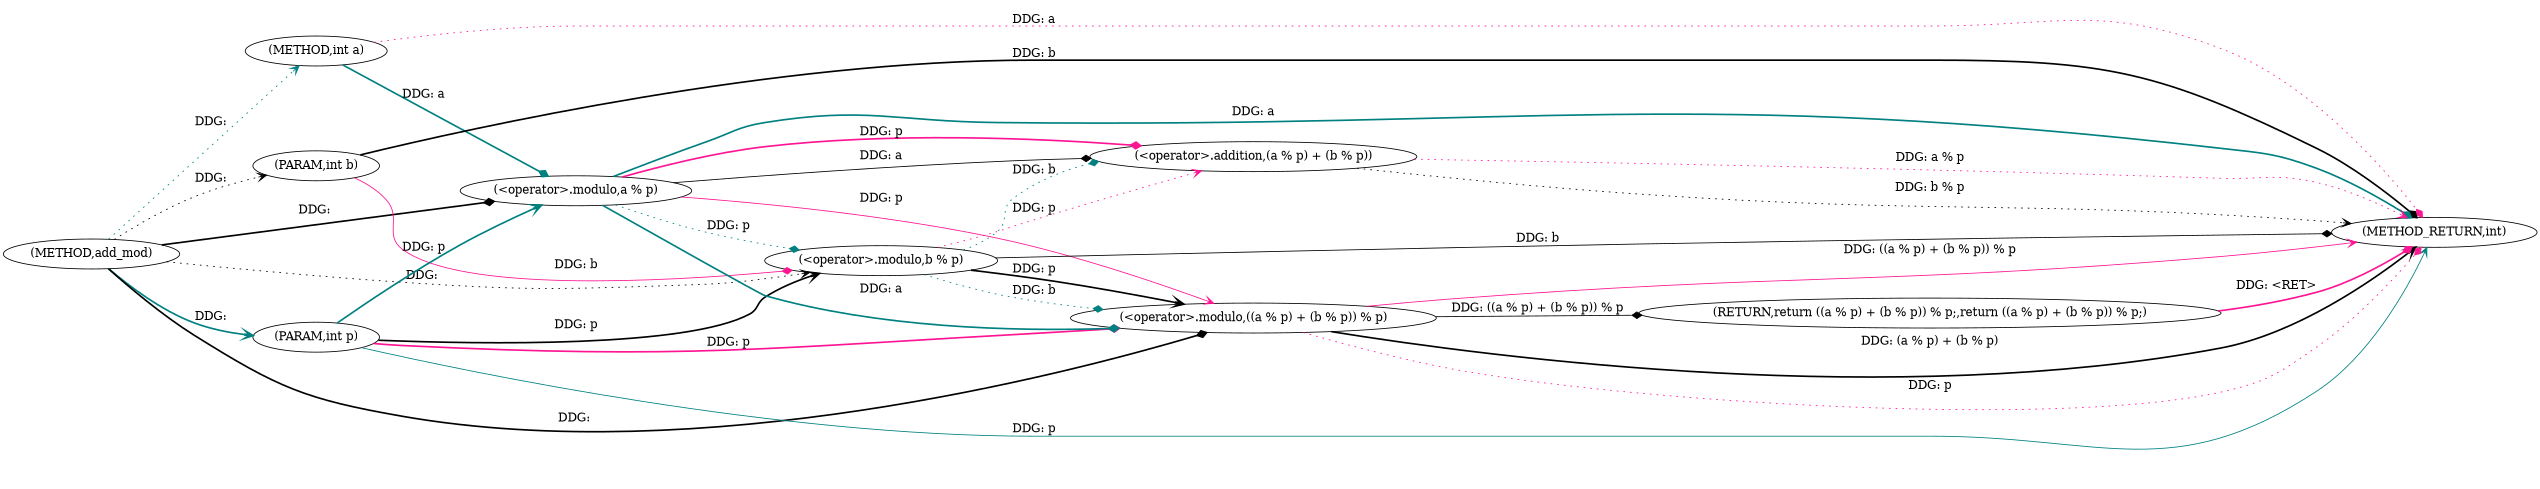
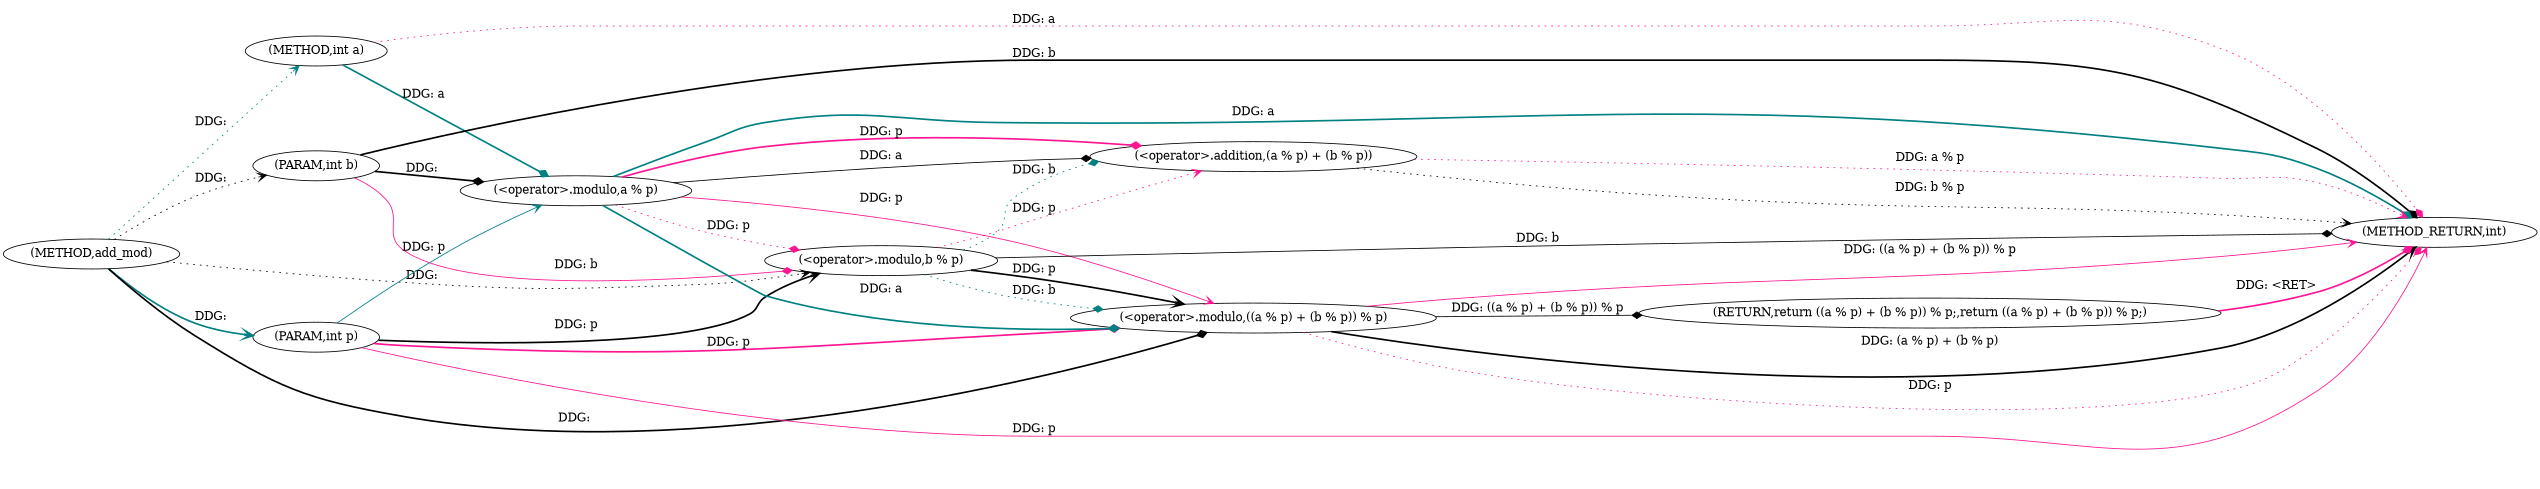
edge "(METHOD,add_mod)" -> "(<operator>.modulo,a % p)": now "(PARAM,int b)" -> "(<operator>.modulo,a % p)"
edge "(<operator>.modulo,a % p)" -> "(<operator>.modulo,b % p)": color teal -> deeppink
edge "(PARAM,int p)" -> "(<operator>.modulo,a % p)": style bold -> solid
edge "(PARAM,int p)" -> "(METHOD_RETURN,int)": color teal -> deeppink
